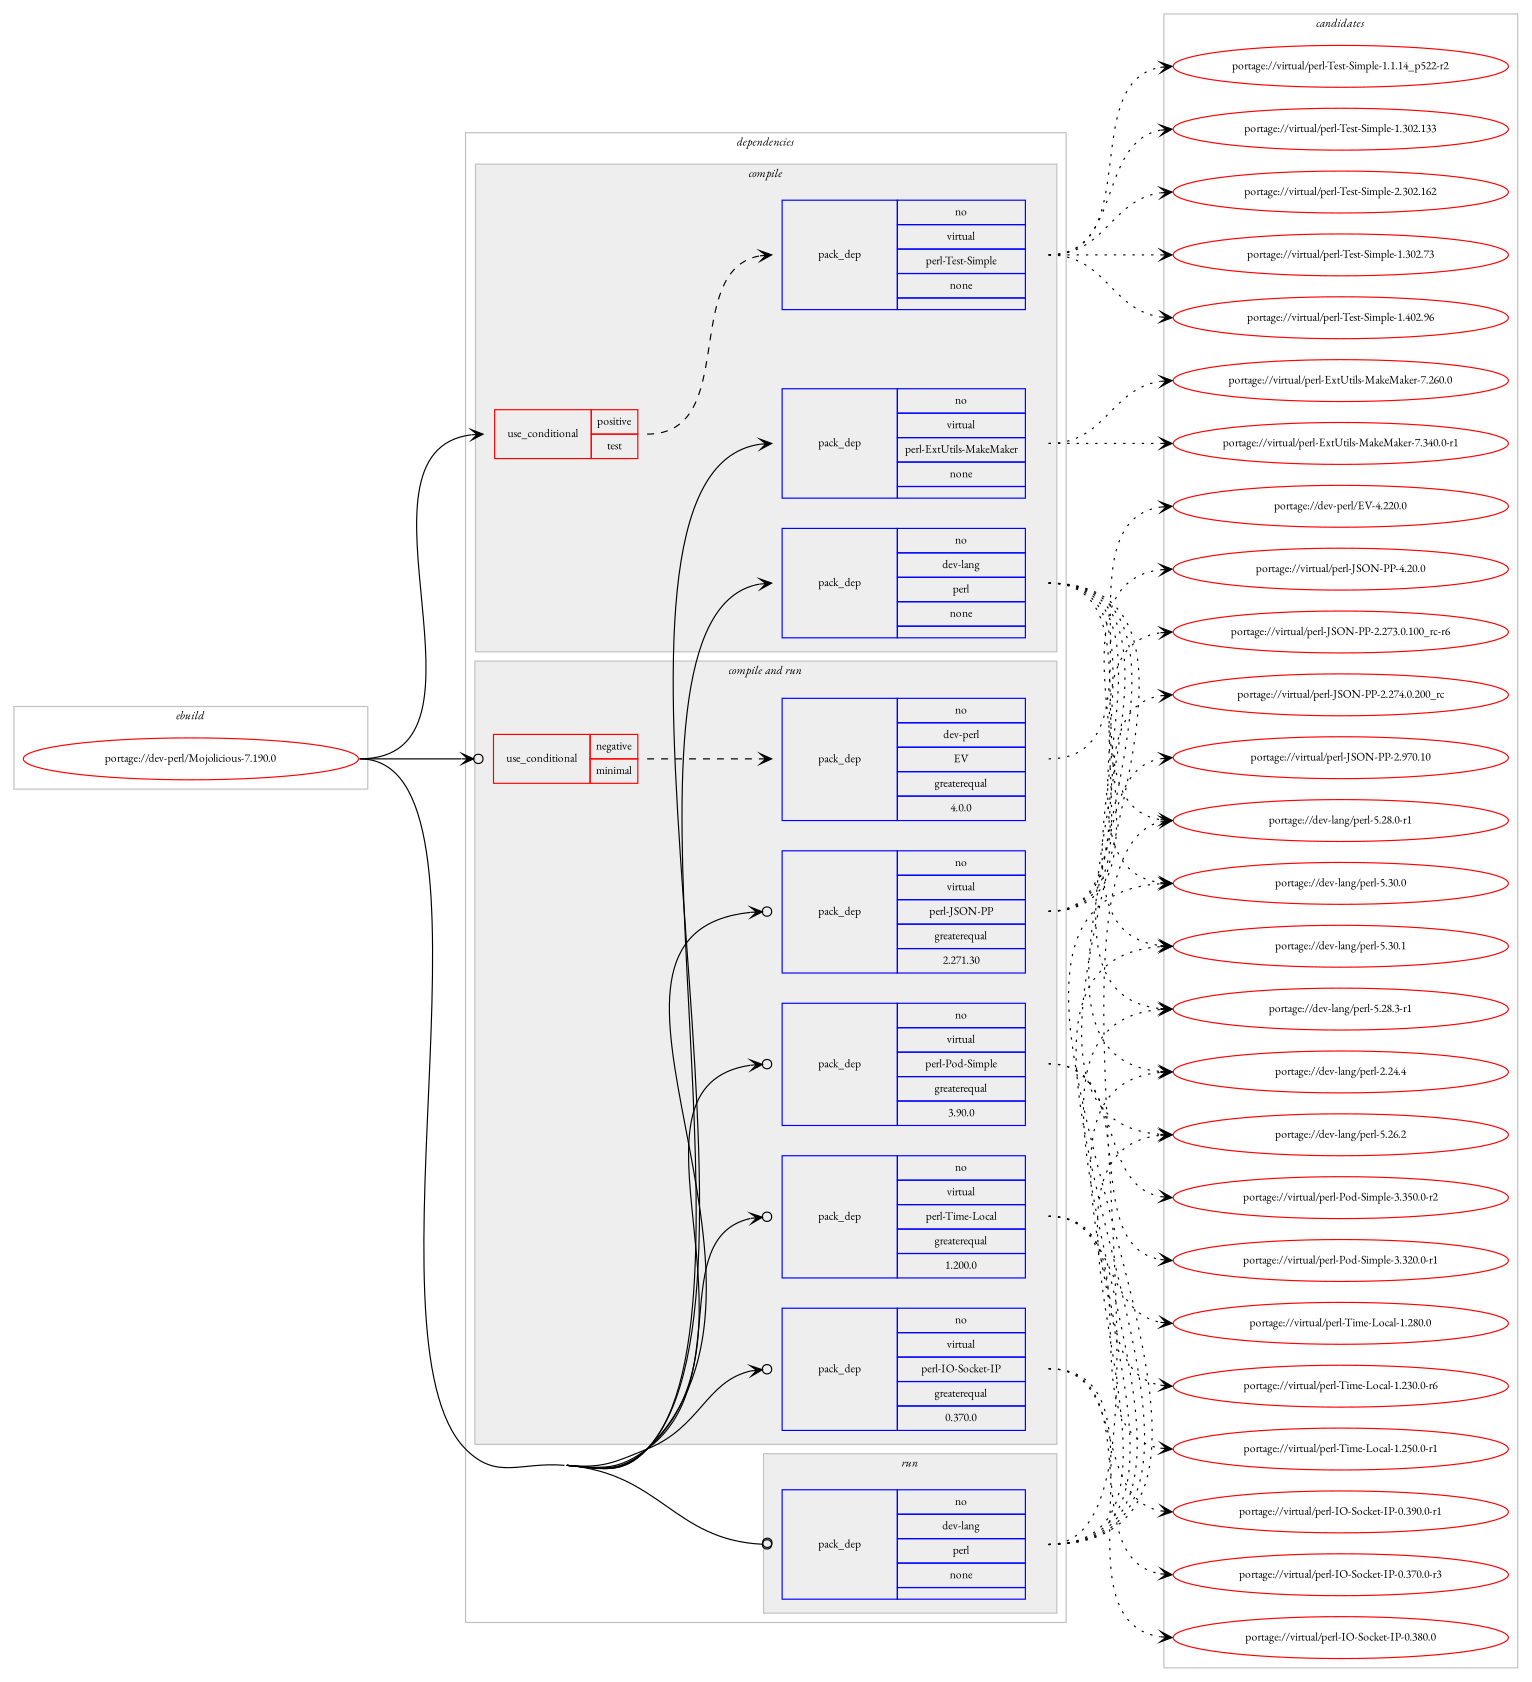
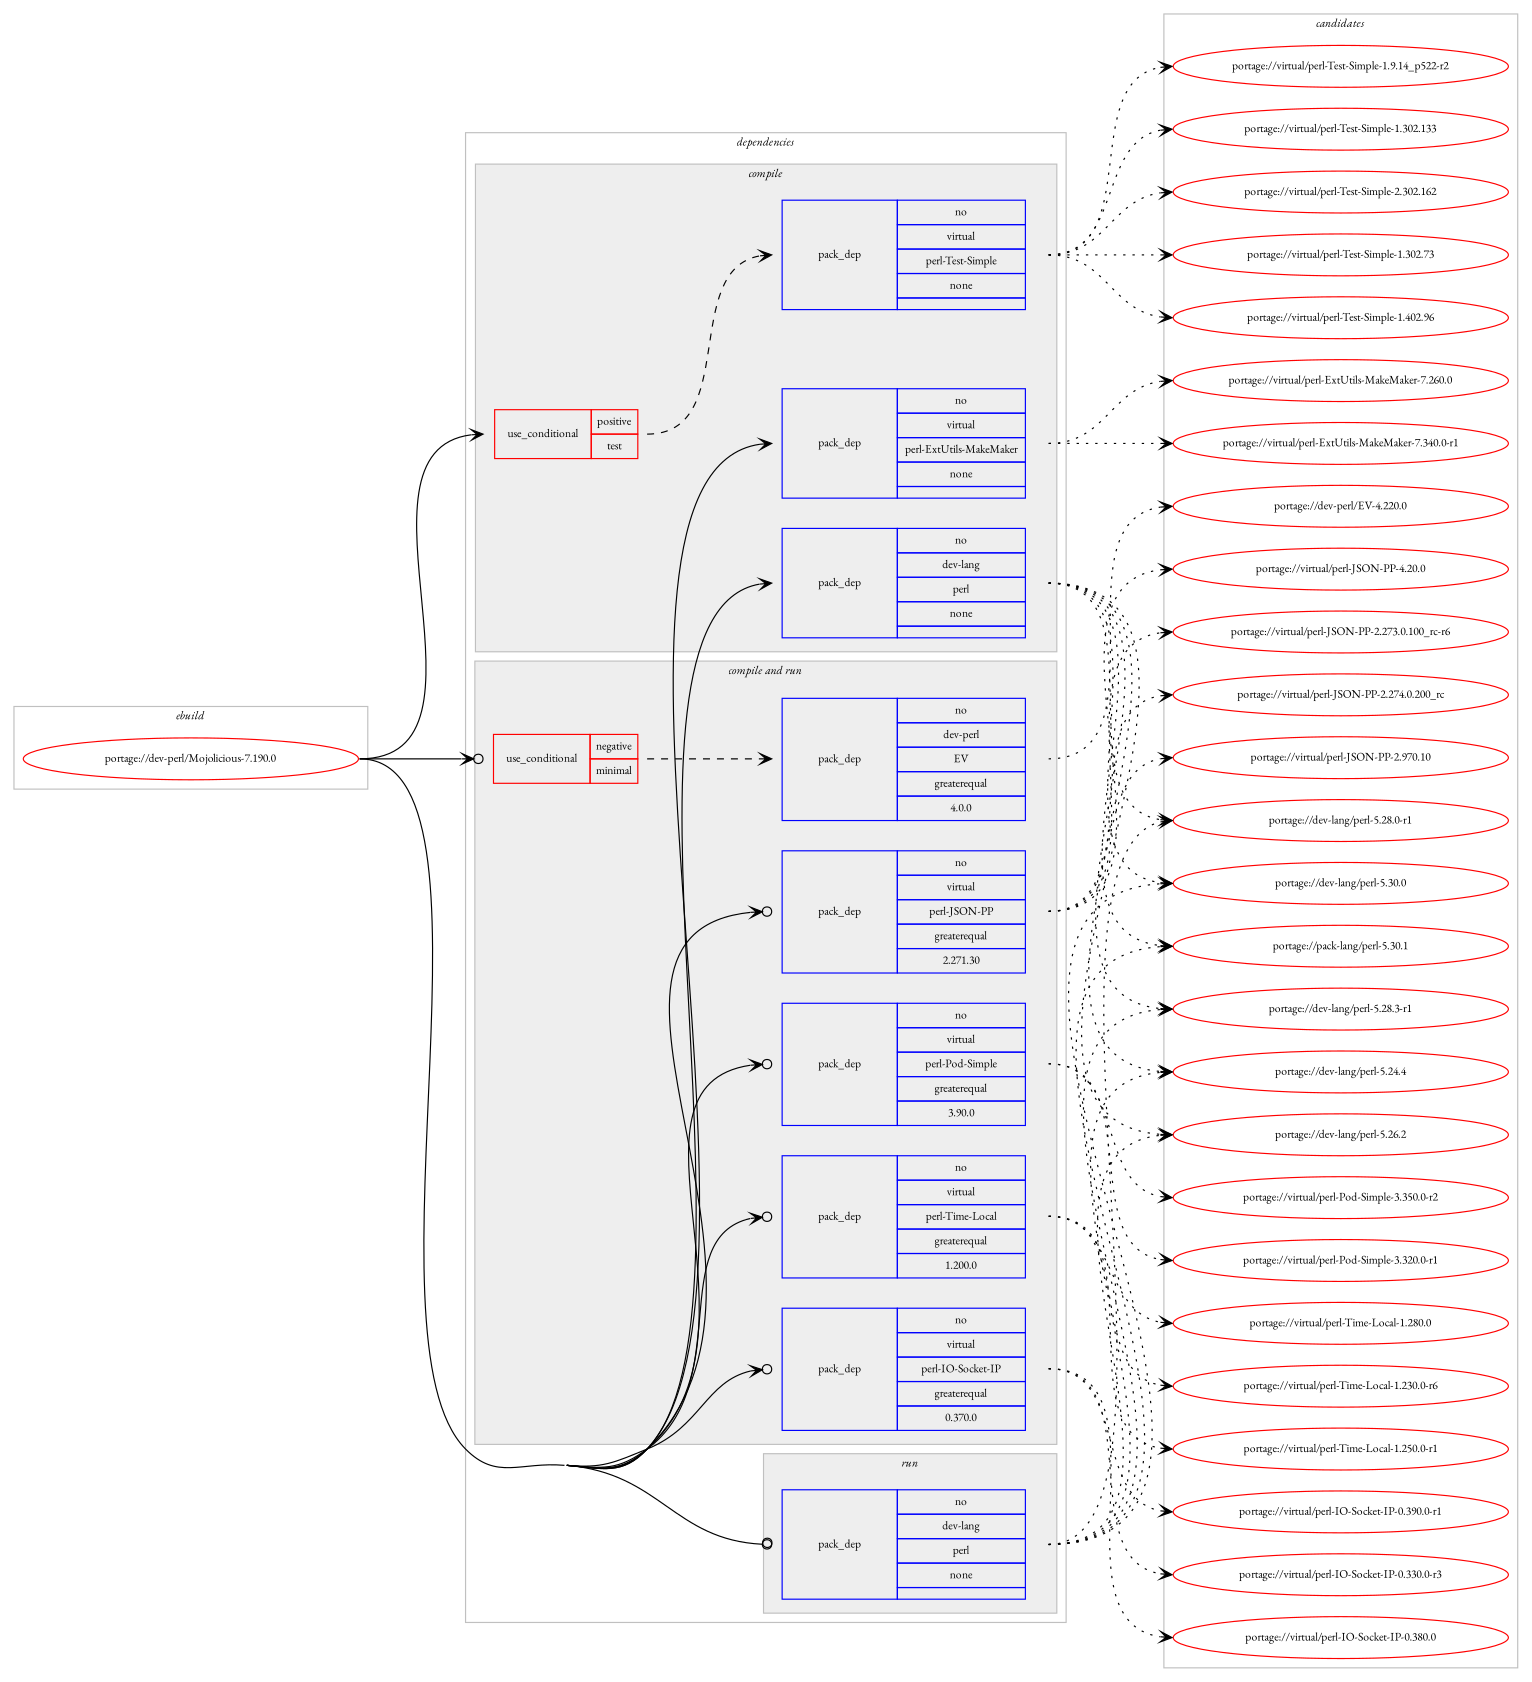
node "portage://virtual/perl-Test-Simple-1.1.14_p522-r2": label "portage://virtual/perl-Test-Simple-1.1.14_p522-r2" -> "portage://virtual/perl-Test-Simple-1.9.14_p522-r2"
node "portage://dev-lang/perl-5.30.1": label "portage://dev-lang/perl-5.30.1" -> "portage://pack-lang/perl-5.30.1"
node "portage://dev-lang/perl-2.24.4": label "portage://dev-lang/perl-2.24.4" -> "portage://dev-lang/perl-5.24.4"
node "portage://virtual/perl-IO-Socket-IP-0.370.0-r3": label "portage://virtual/perl-IO-Socket-IP-0.370.0-r3" -> "portage://virtual/perl-IO-Socket-IP-0.330.0-r3"
